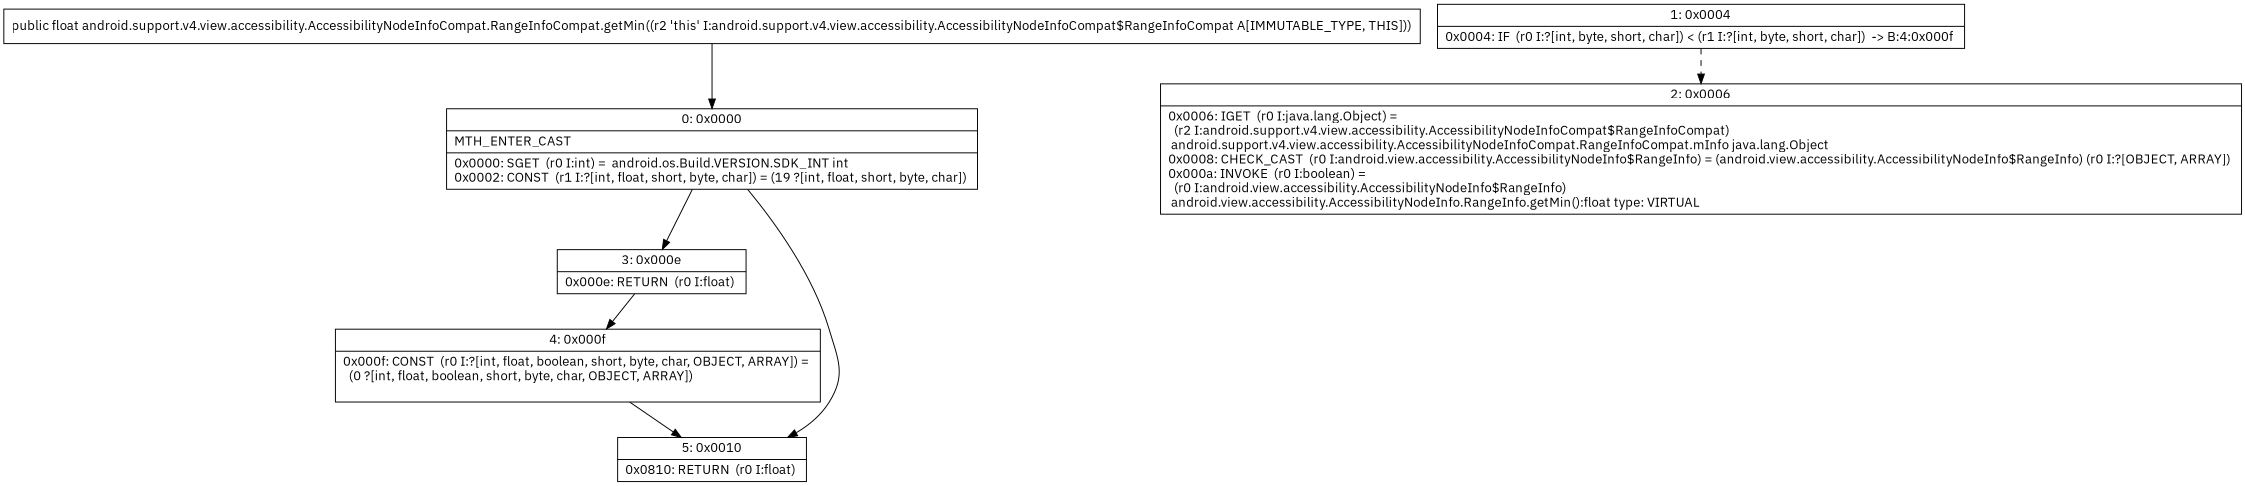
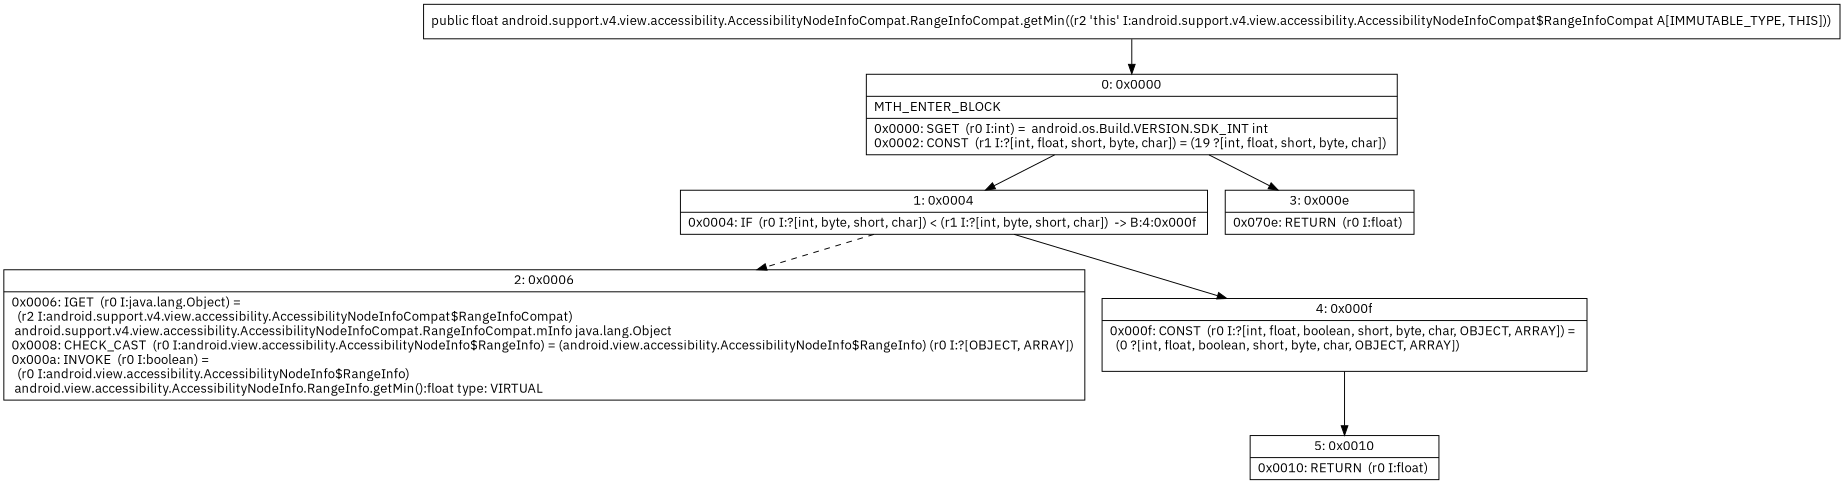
node "0: 0x0000": text "MTH_ENTER_CAST" -> "MTH_ENTER_BLOCK"
node "3: 0x000e": text "0x000e: RETURN  (r0 I:float)" -> "0x070e: RETURN  (r0 I:float)"
edge "3: 0x000e" -> "4: 0x000f": now "1: 0x0004" -> "4: 0x000f"
edge "0: 0x0000" -> "5: 0x0010": now "0: 0x0000" -> "1: 0x0004"
node "5: 0x0010": text "0x0810: RETURN  (r0 I:float)" -> "0x0010: RETURN  (r0 I:float)"
